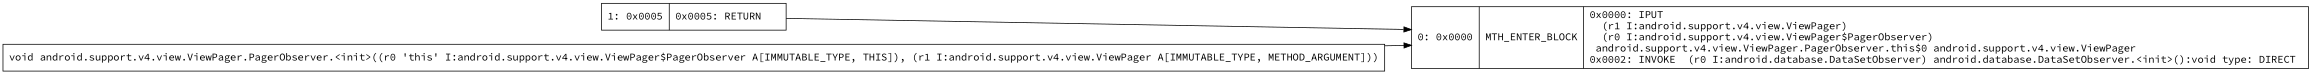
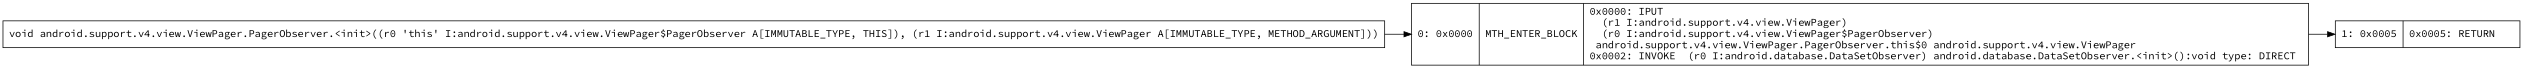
edge "1: 0x0005" -> "0: 0x0000": reversed
